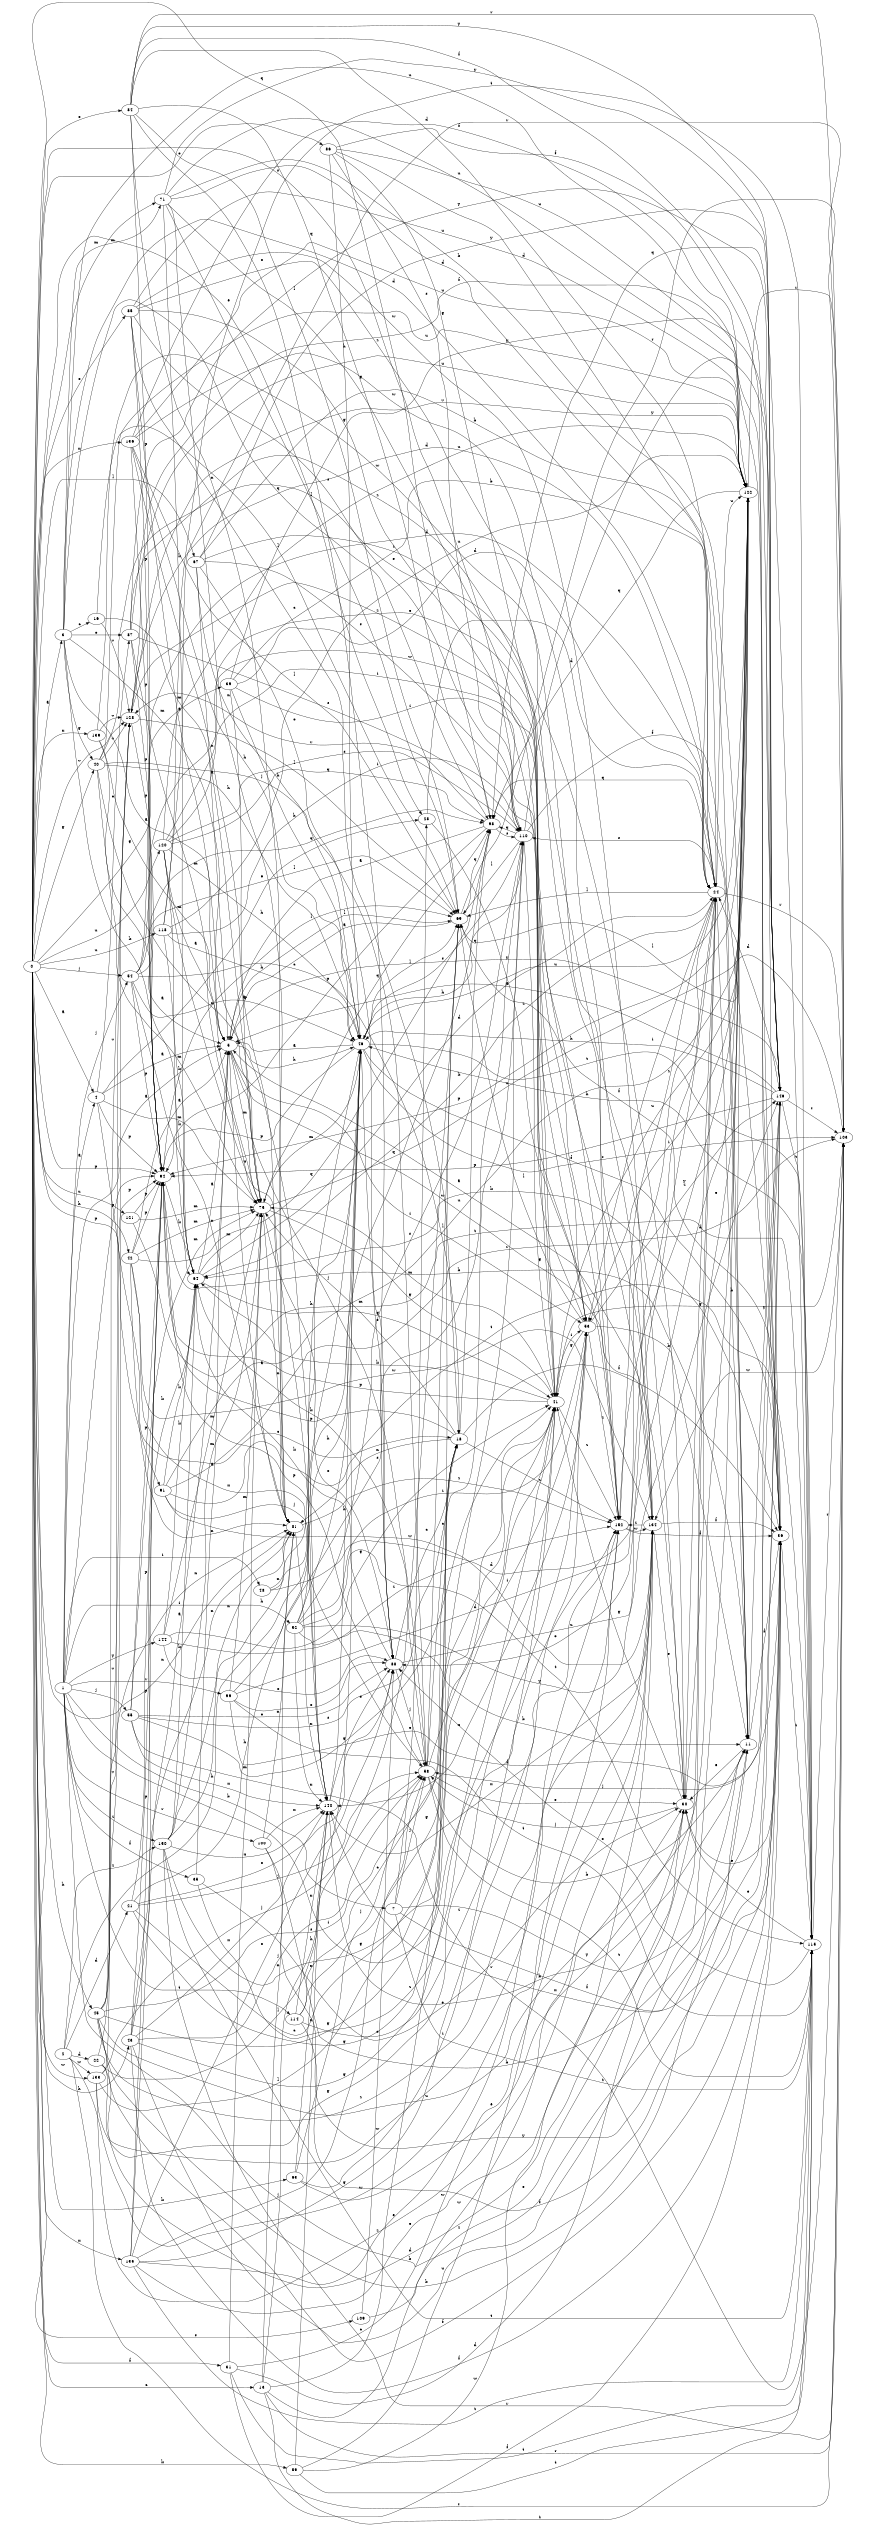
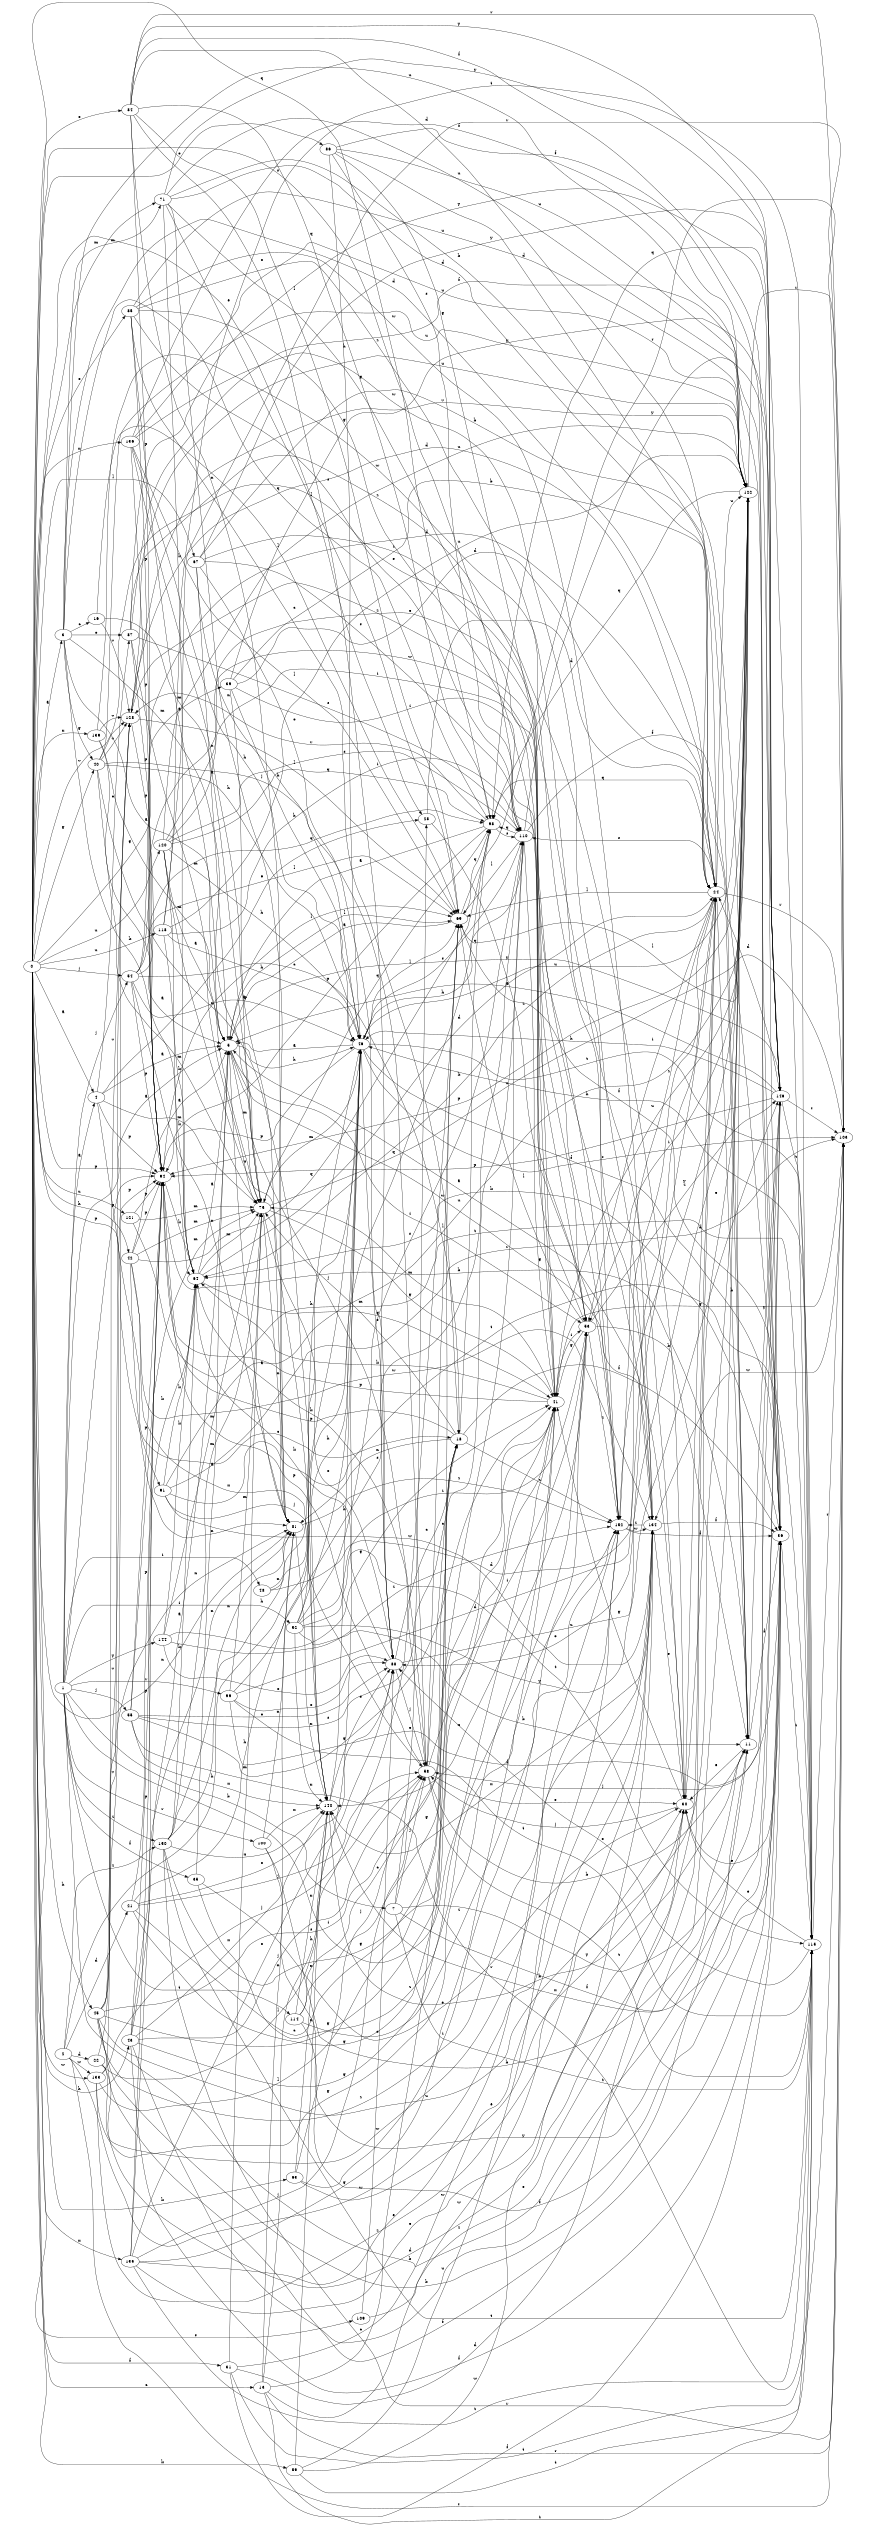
edge "41" -> "152": removed, label "z"
